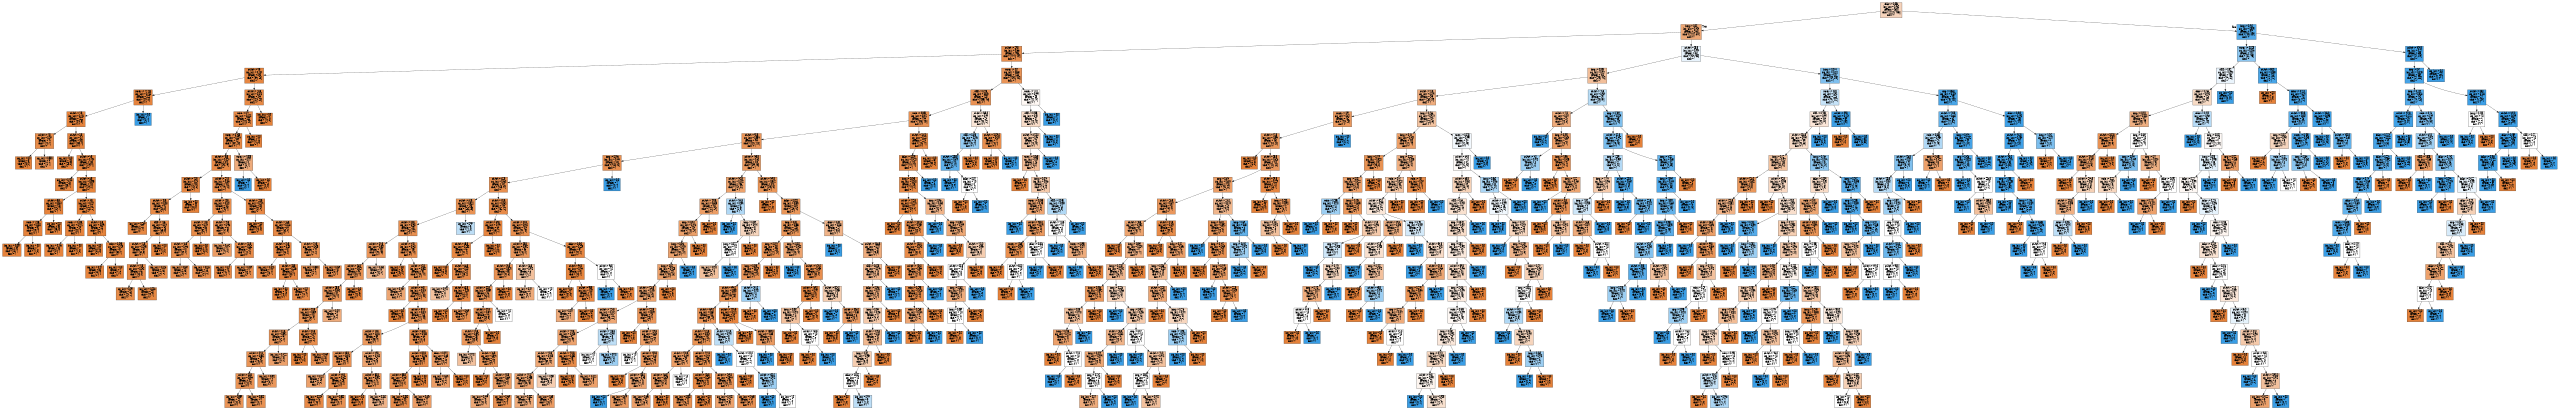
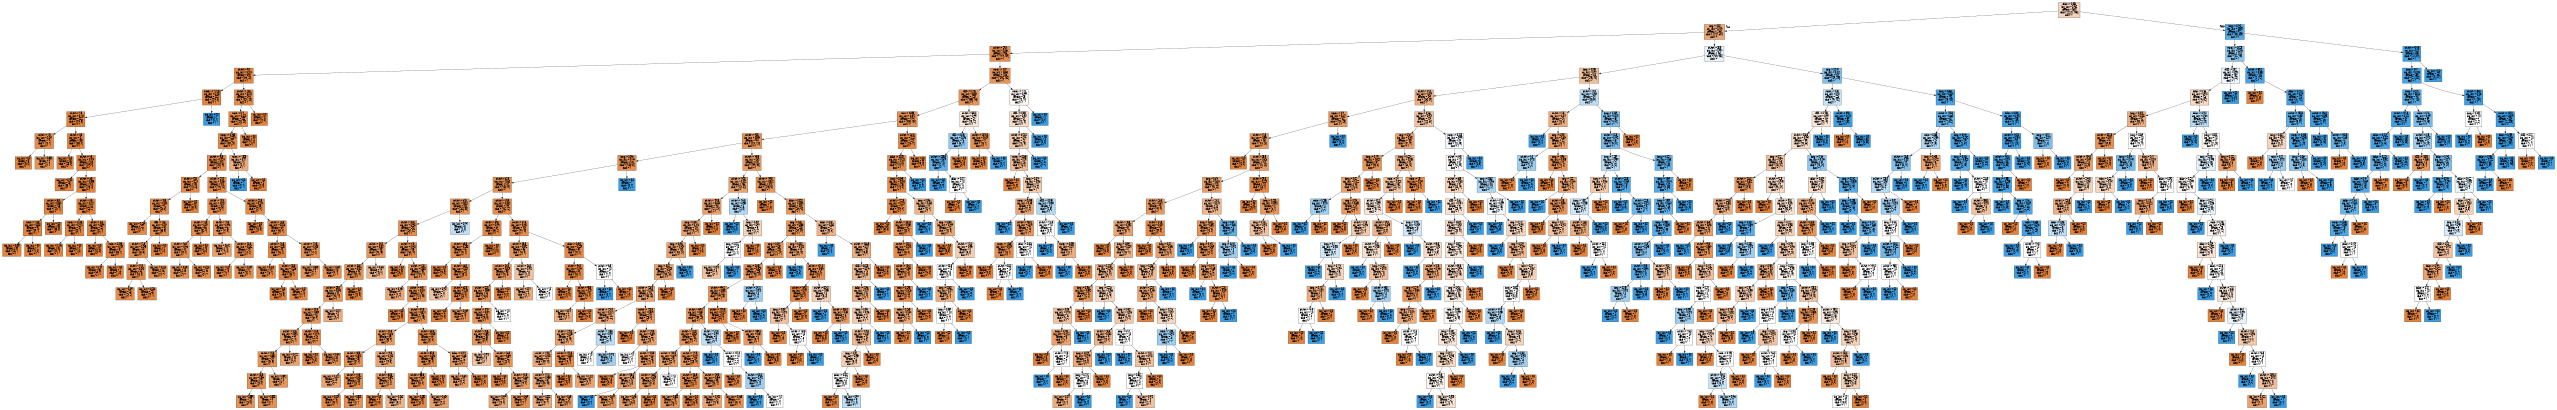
node "log_loss = 0.0 samples = 16 value = [0, 16] dollar = 1": label "log_loss = 0.0 samples = 16 value = [0, 16] dollar = 1" -> "log_loss = 0.0 samples = 16 value = [0, 16] class = 1"
node "log_loss = 0.954 samples = 8 value = [5, 3] class = 1": removed
